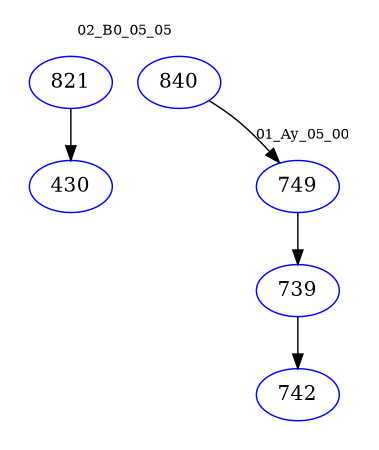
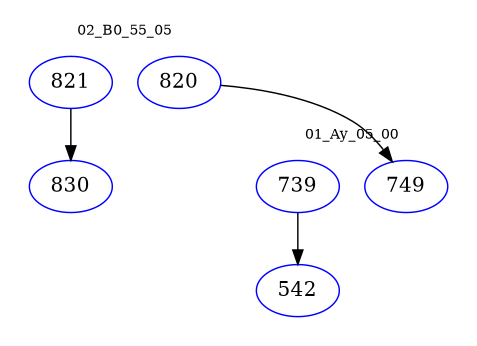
cluster "02_B0_05_05": label "02_B0_05_05" -> "02_B0_55_05"
node "840": label "840" -> "820"
node "430": label "430" -> "830"
edge "749" -> "739": removed
node "742": label "742" -> "542"
